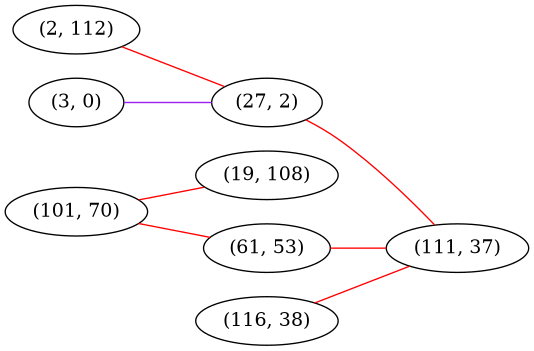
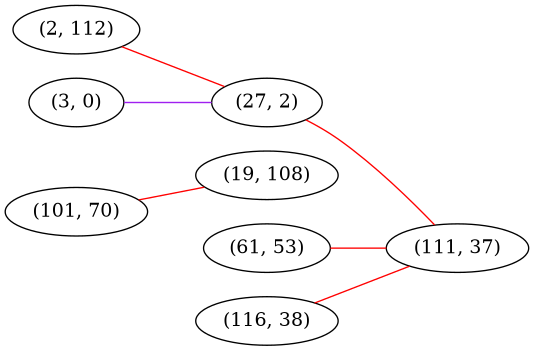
edge "(101, 70)" -- "(61, 53)": removed
